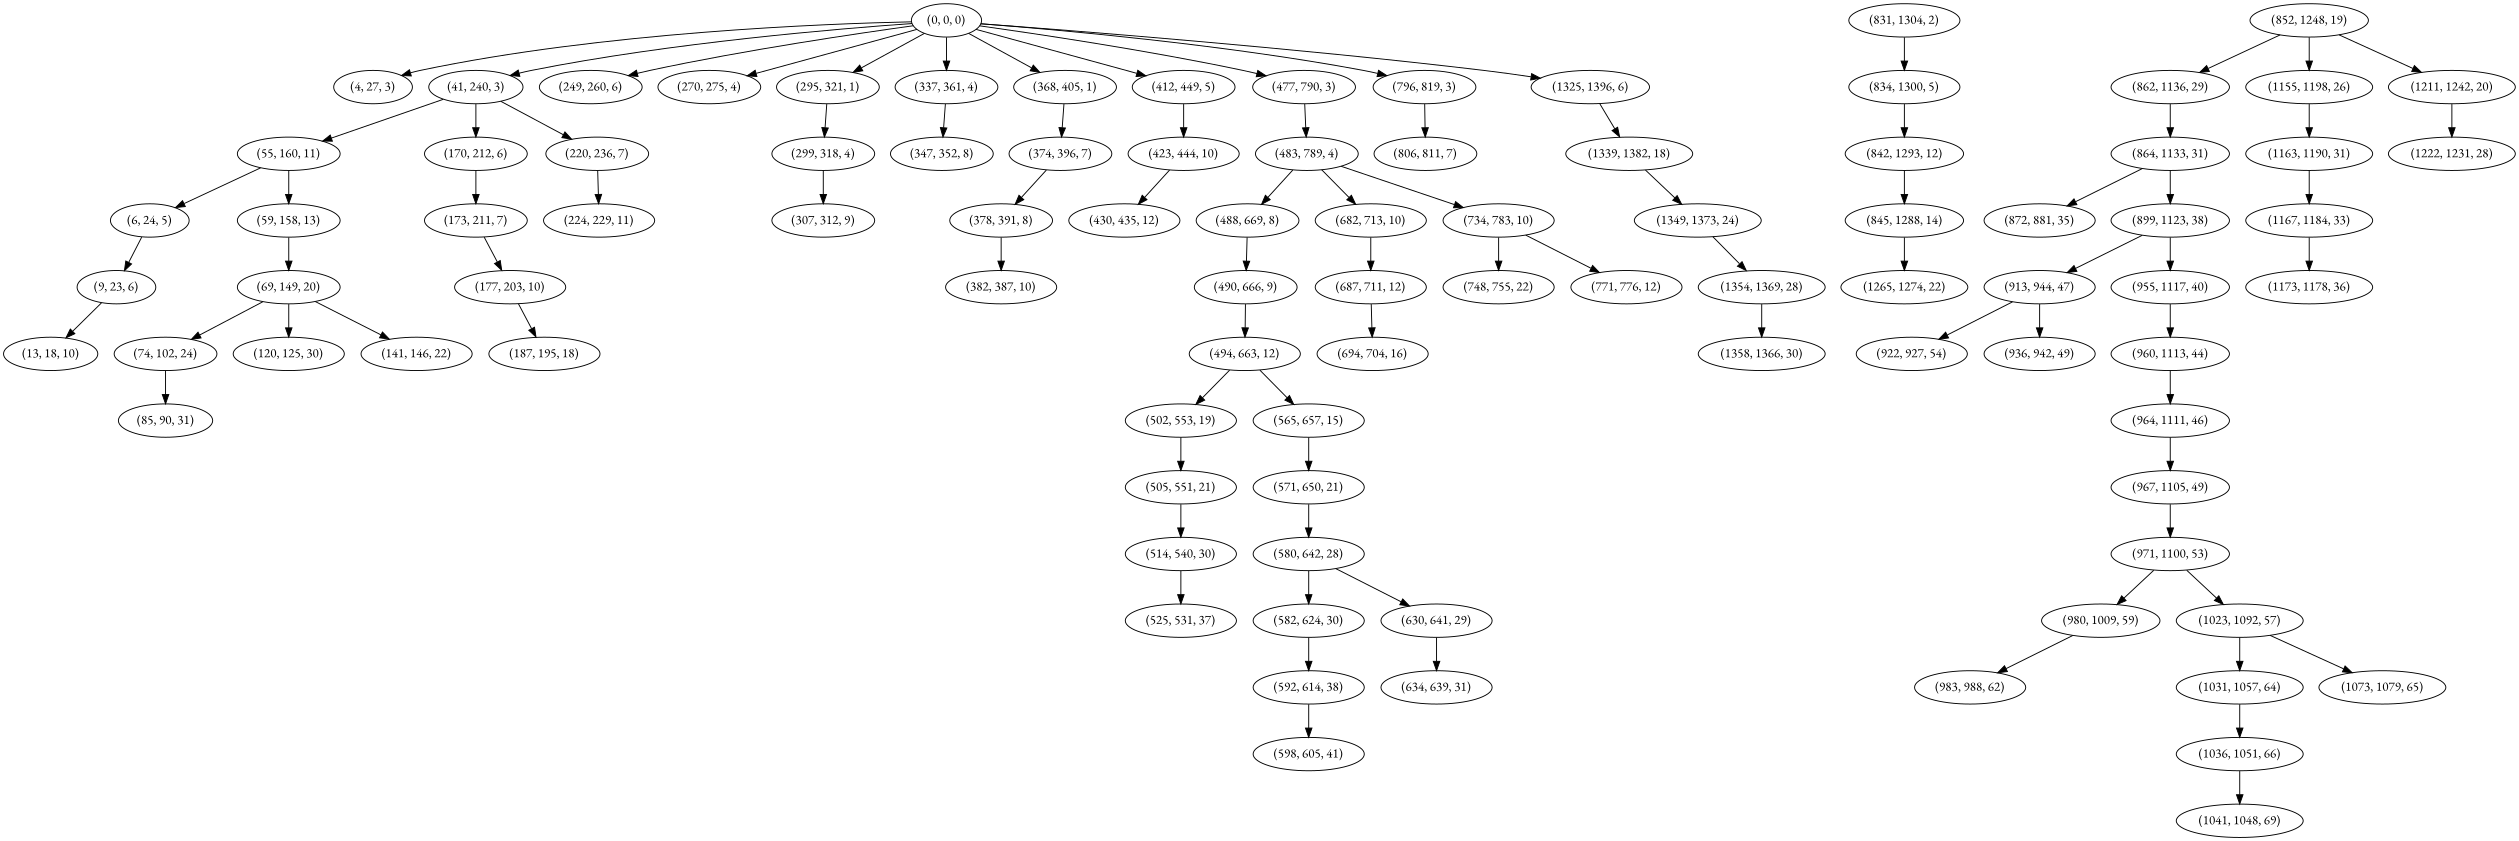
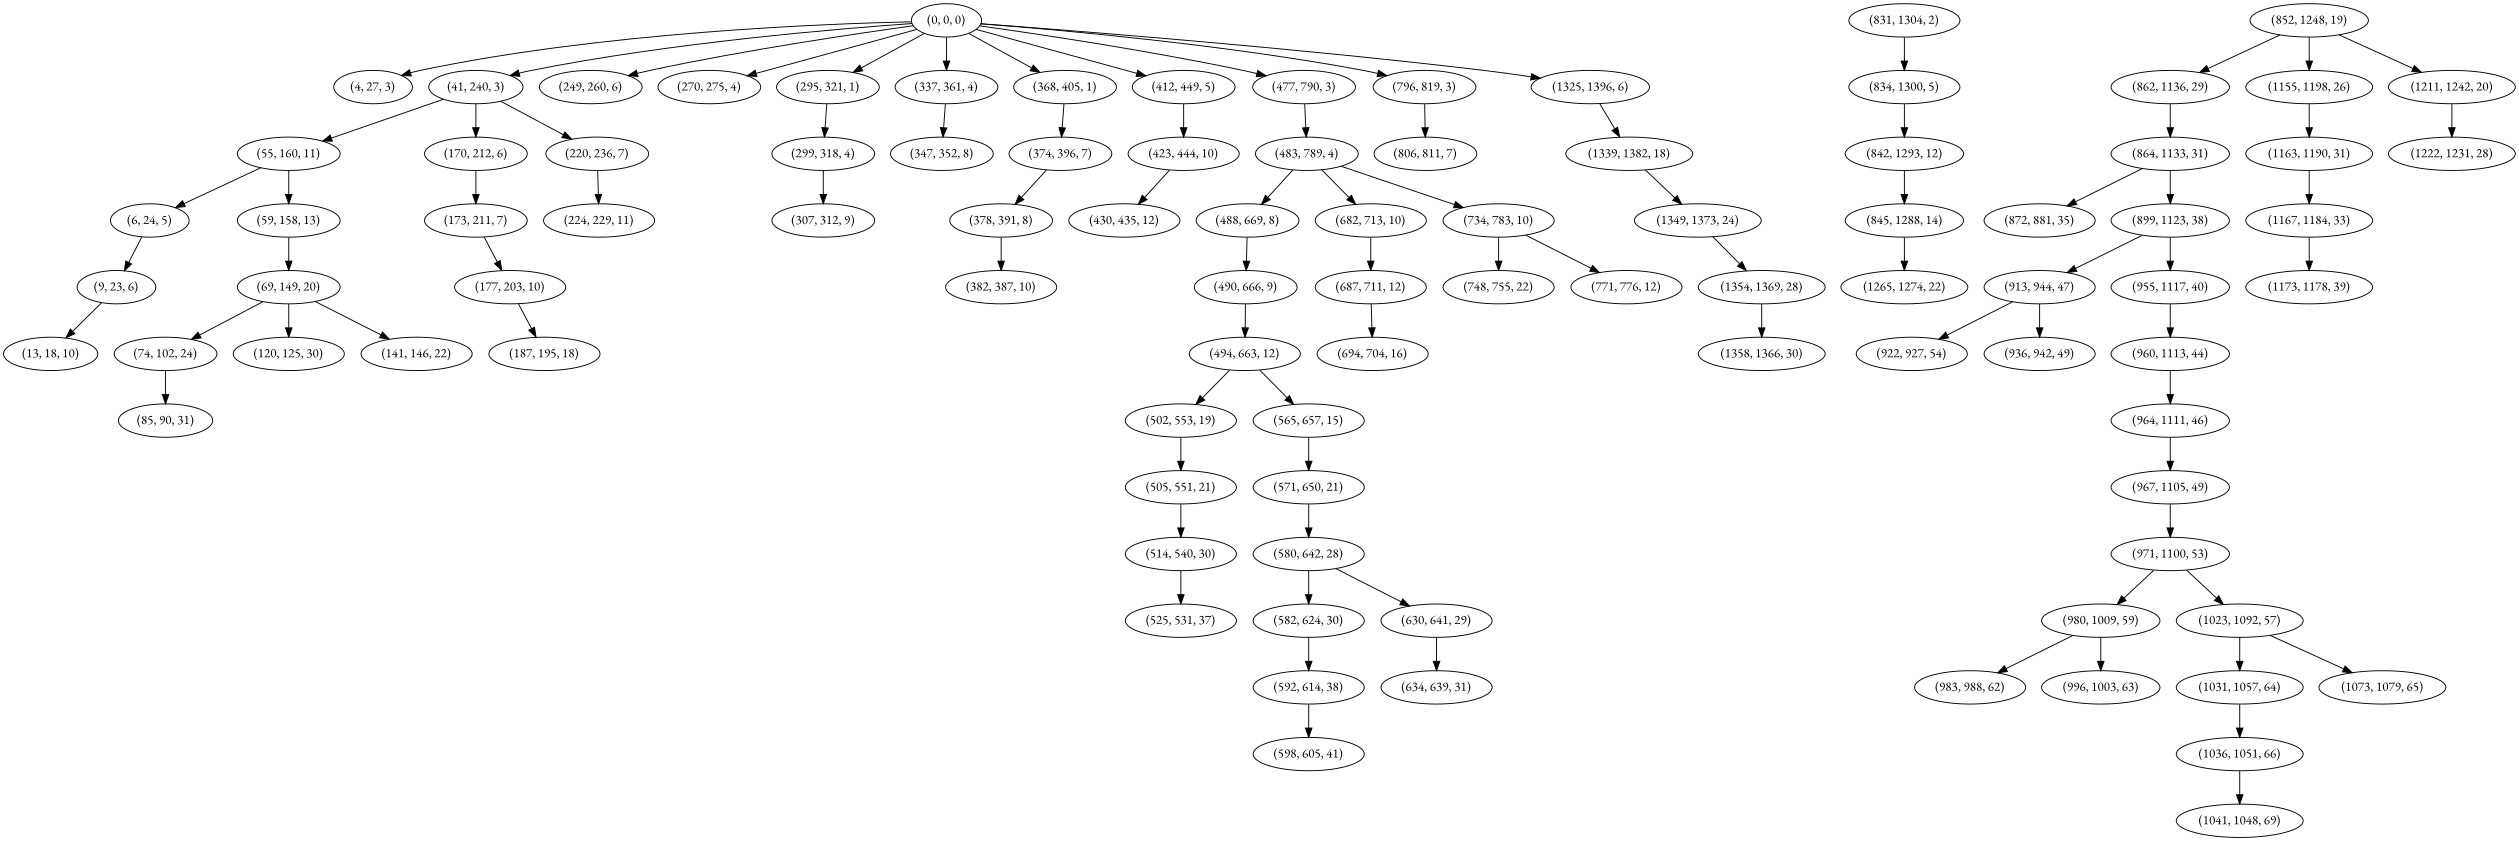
node "(1173, 1178, 36)": label "(1173, 1178, 36)" -> "(1173, 1178, 39)"
node "(996, 1003, 63)": added
